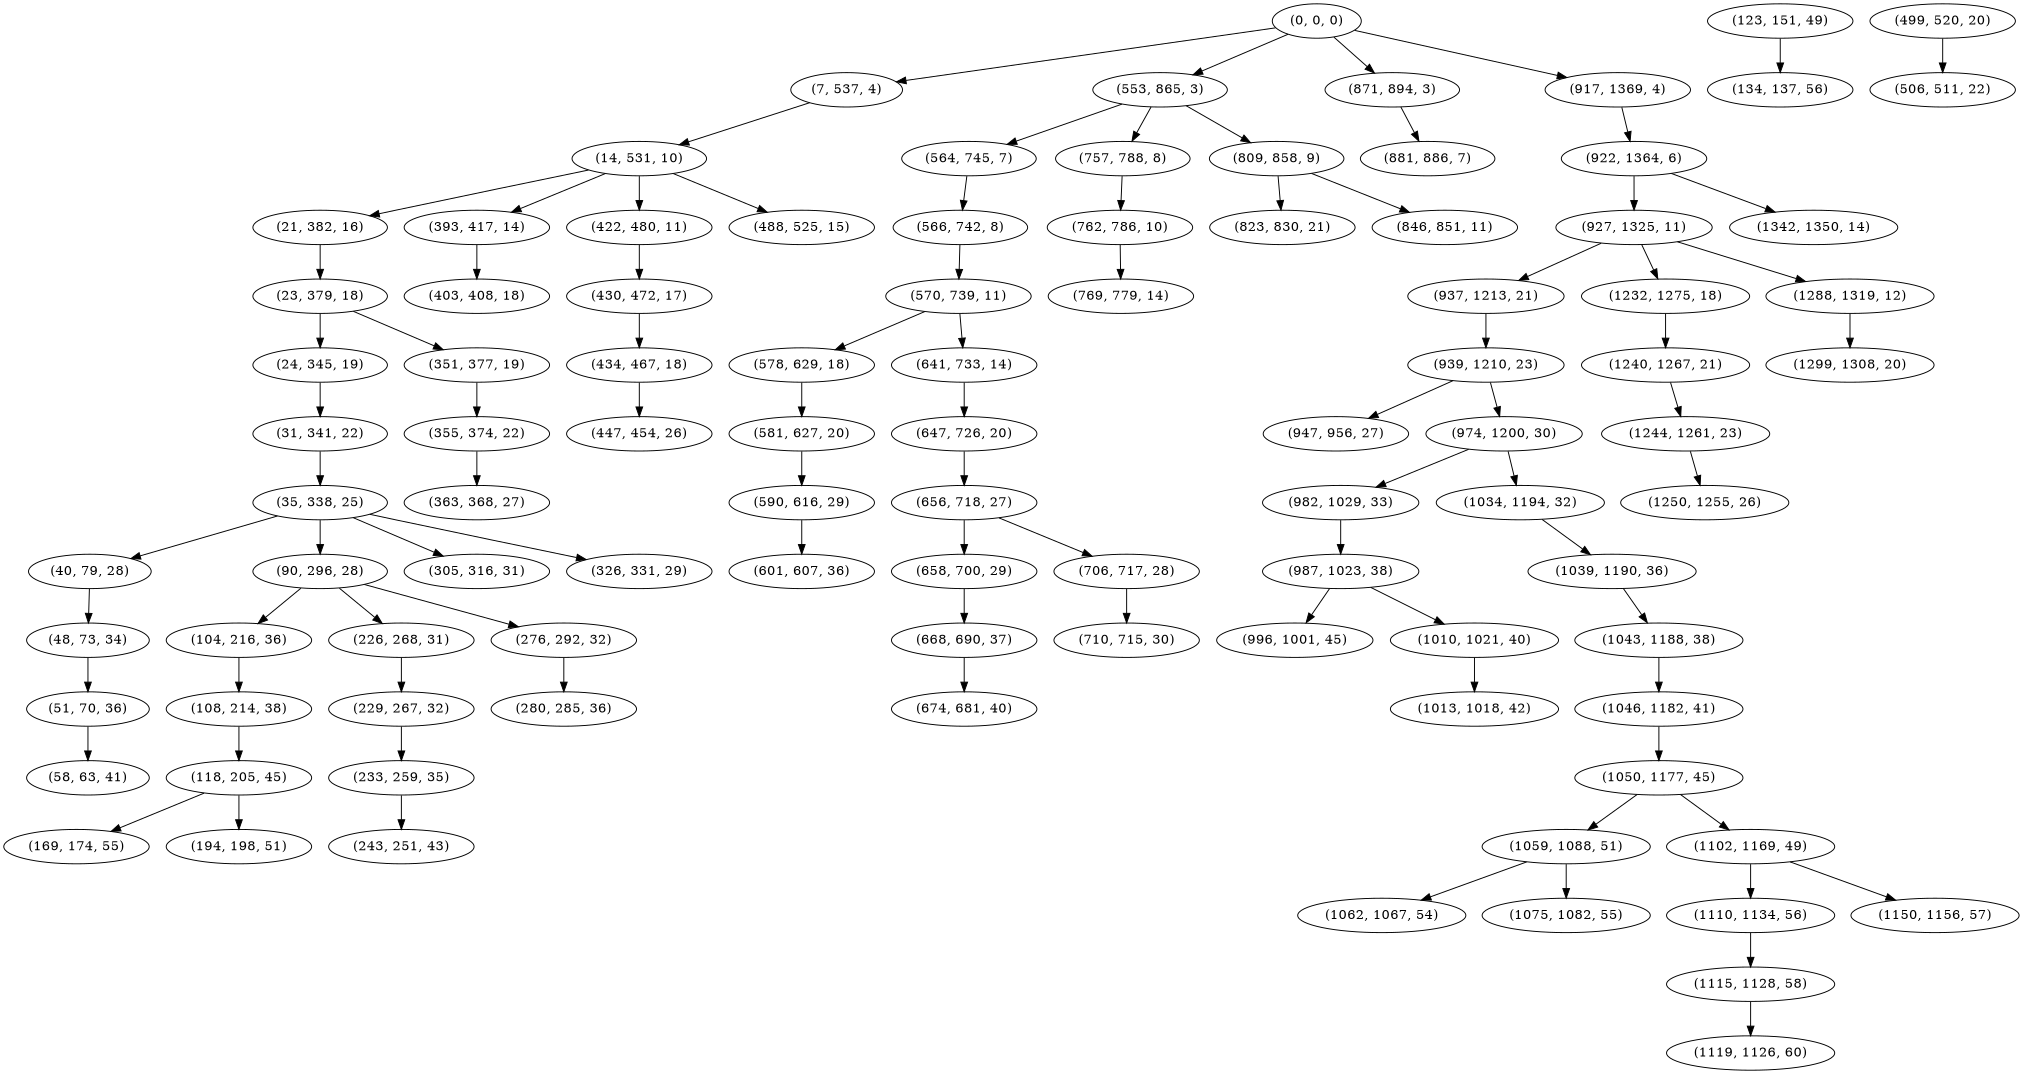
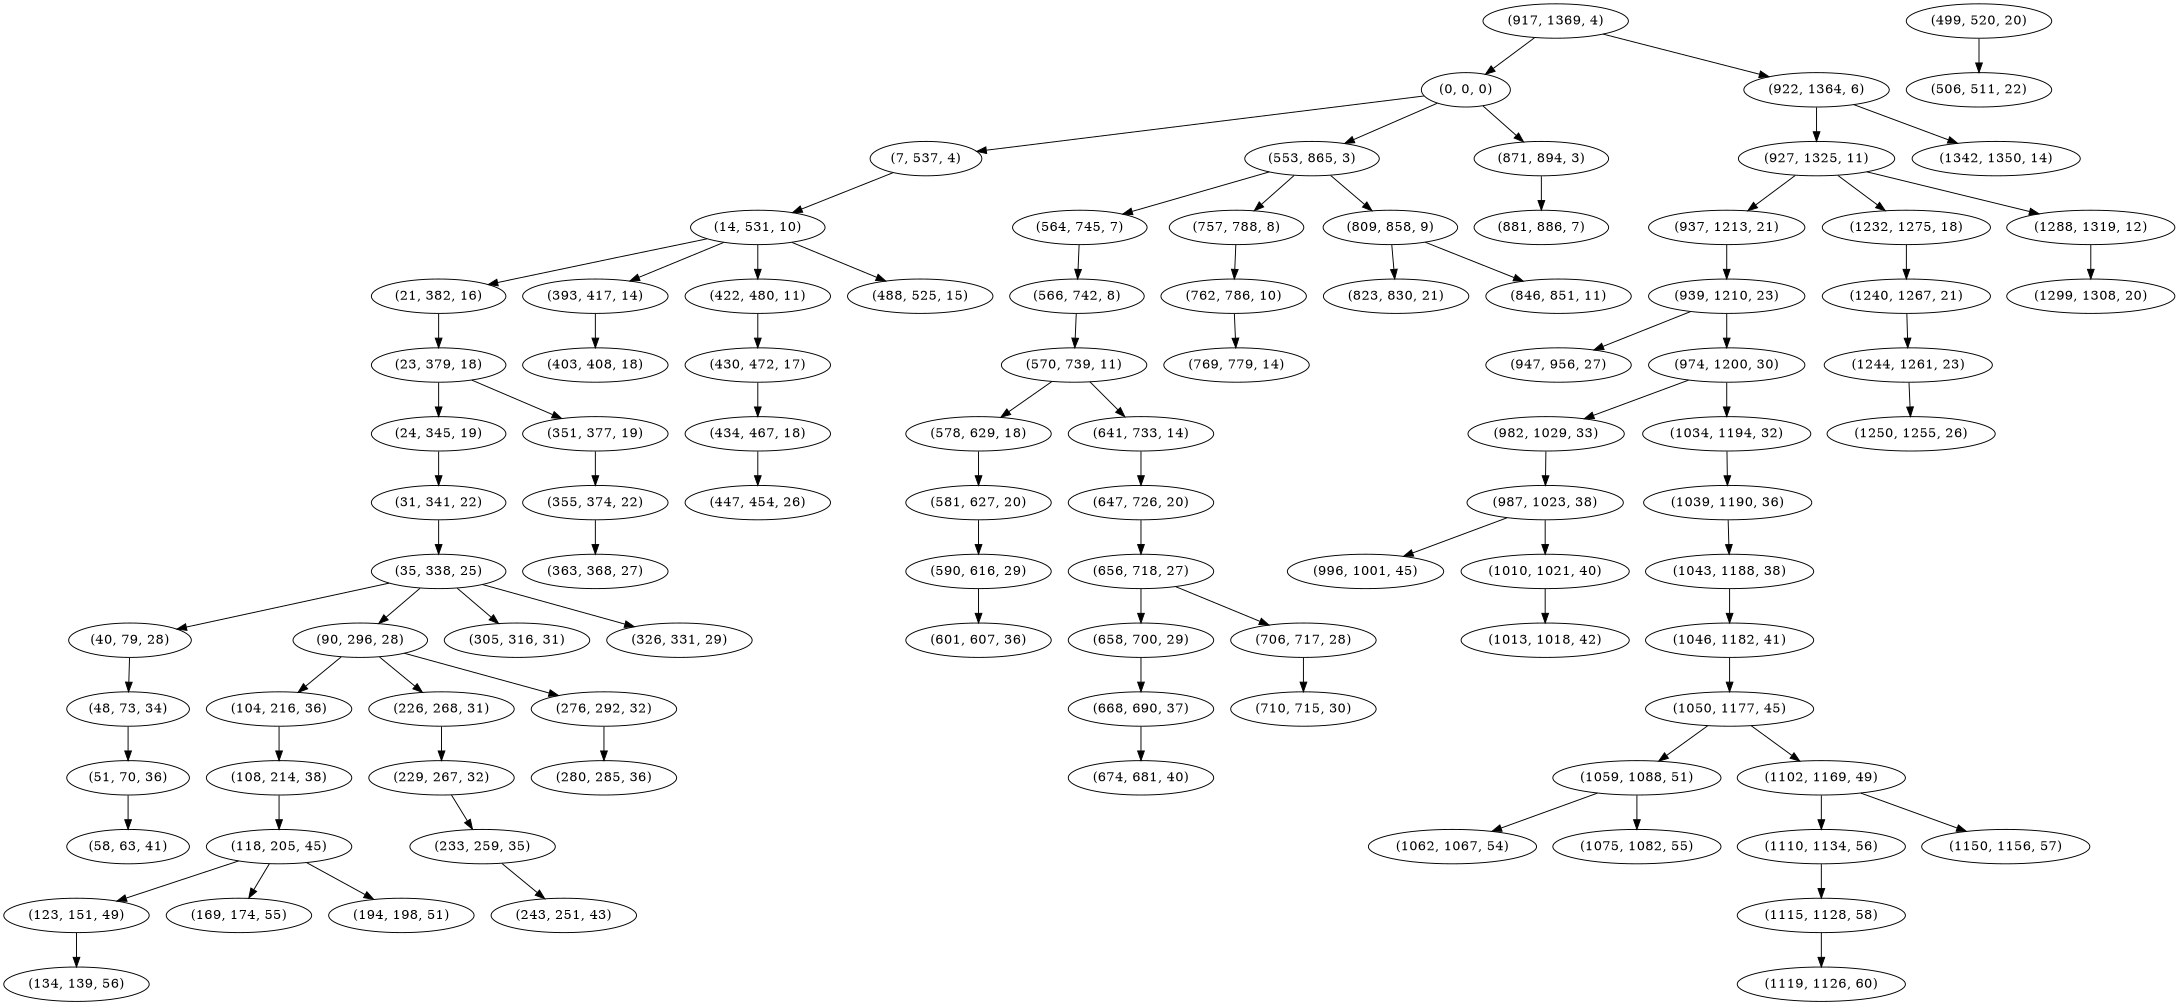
edge "(0, 0, 0)" -> "(917, 1369, 4)": reversed
node "(134, 137, 56)": label "(134, 137, 56)" -> "(134, 139, 56)"
edge "(118, 205, 45)" -> "(123, 151, 49)": added
